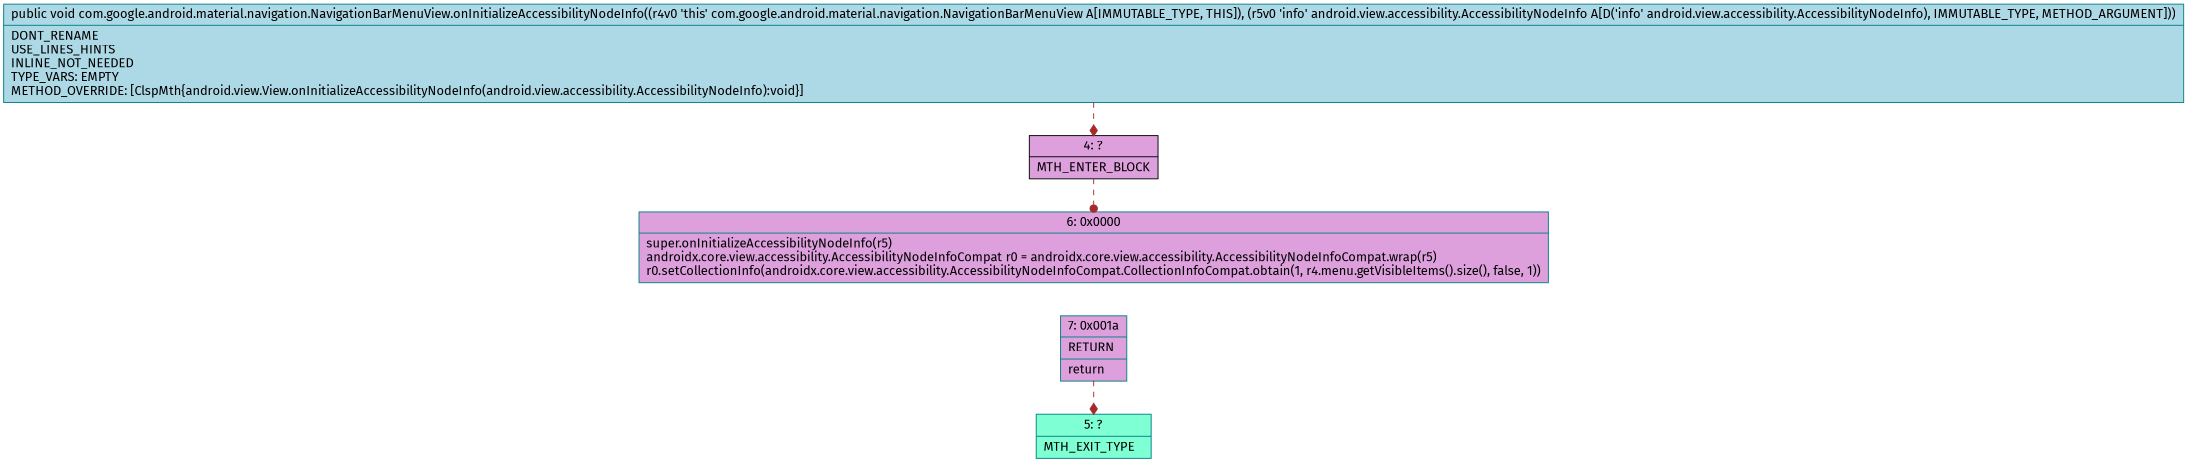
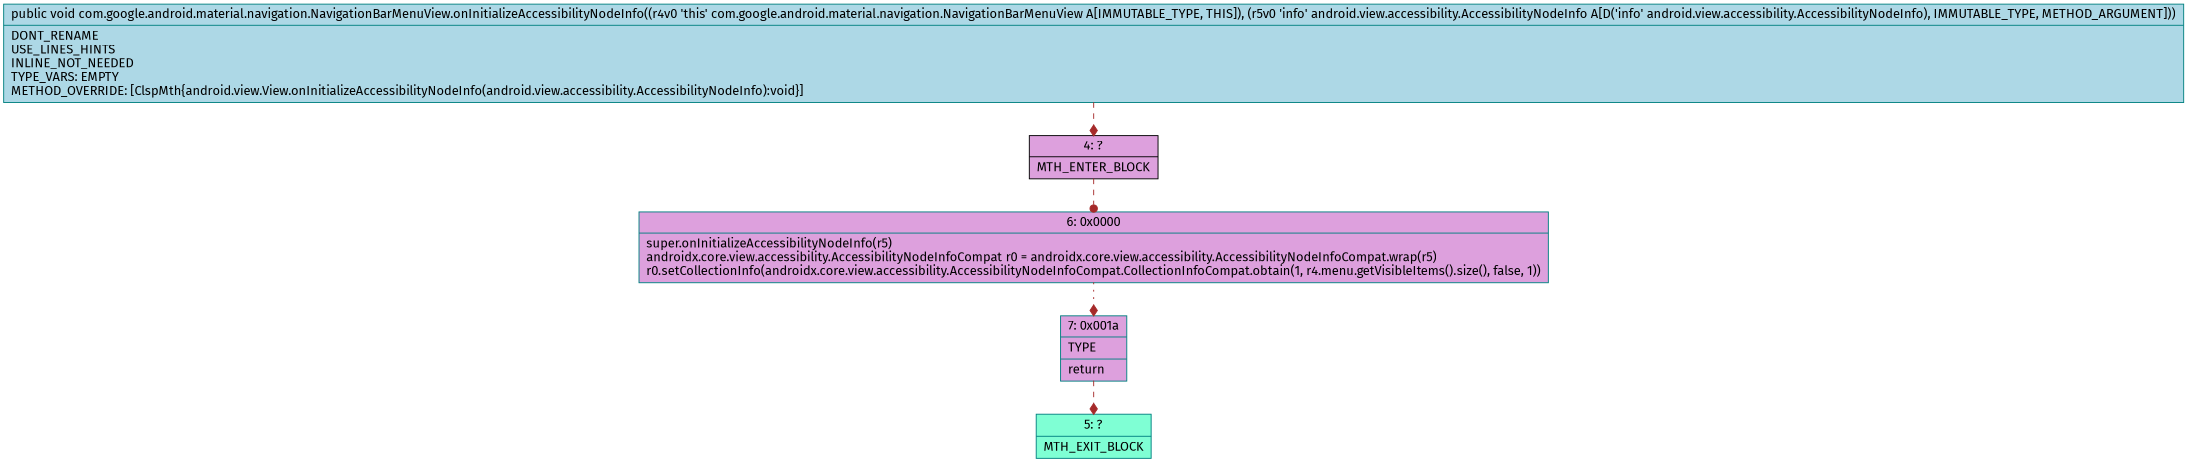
edge "6: 0x0000" -> "7: 0x001a": added
node "7: 0x001a": text "RETURN" -> "TYPE"
node "5: ?": text "MTH_EXIT_TYPE" -> "MTH_EXIT_BLOCK"
